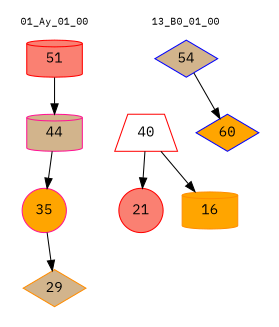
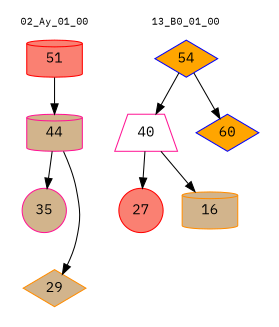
cluster "01_Ay_01_00": label "01_Ay_01_00" -> "02_Ay_01_00"
node "54": fillcolor tan -> orange
edge "54" -> "40": added
node "40": color red -> deeppink
node "35": fillcolor orange -> tan
node "21": label "21" -> "27"
node "16": fillcolor orange -> tan
edge "35" -> "29": now "44" -> "29"
